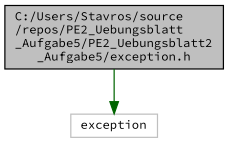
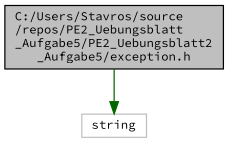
node "exception": label "exception" -> "string"
